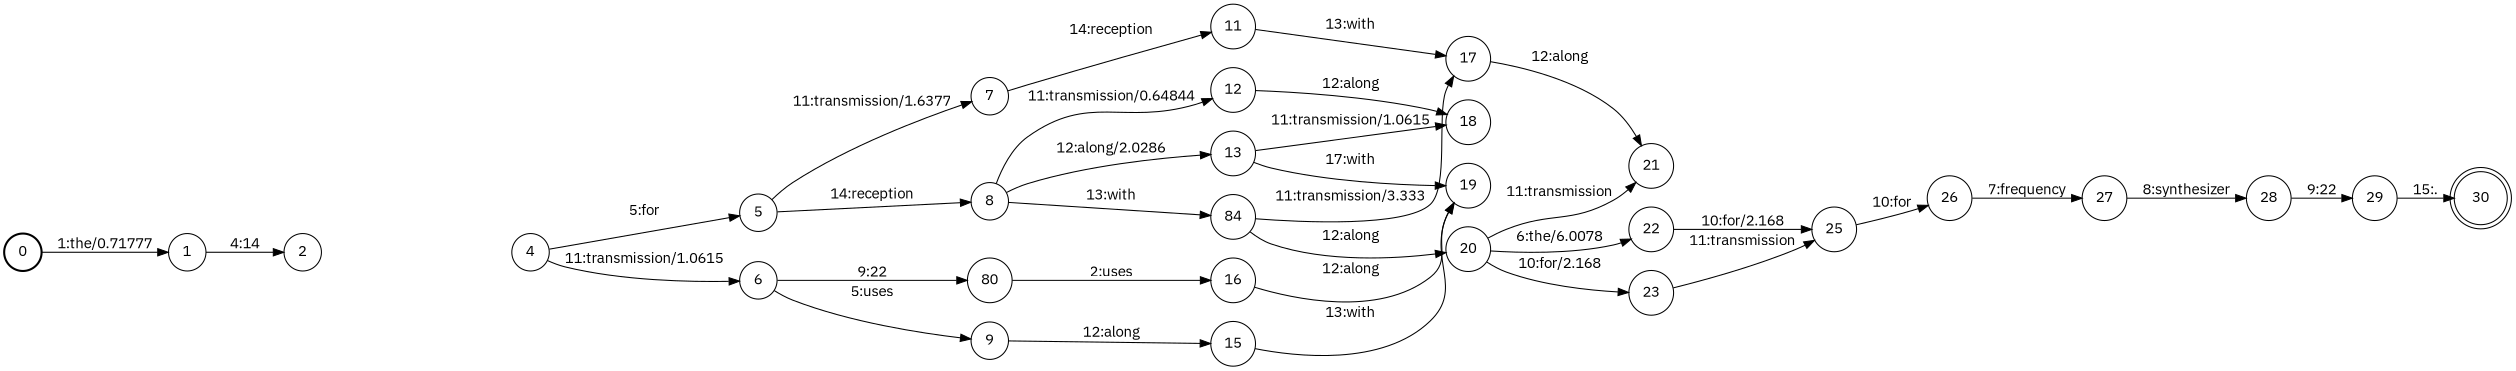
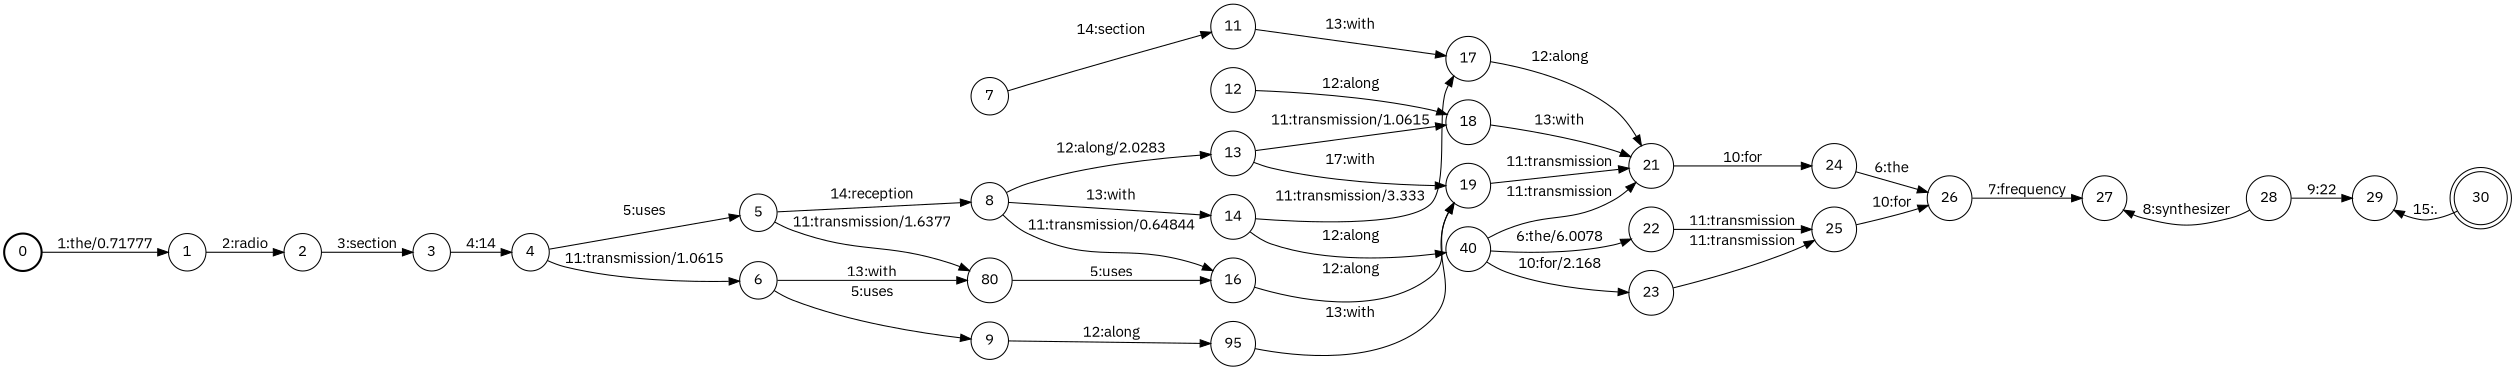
edge "7" -> "11": label "14:reception" -> "14:section"
edge "8" -> "12": now "8" -> "16"
edge "18" -> "21": added, label "13:with"
edge "5" -> "7": now "5" -> "80"
edge "8" -> "13": label "12:along/2.0286" -> "12:along/2.0283"
node "24": added
edge "19" -> "21": added, label "11:transmission"
edge "27" -> "28": reversed
edge "29" -> "30": reversed
edge "4" -> "5": label "5:for" -> "5:uses"
node "84": label "84" -> "14"
edge "22" -> "25": label "10:for/2.168" -> "11:transmission"
edge "1" -> "2": label "4:14" -> "2:radio"
node "20": label "20" -> "40"
node "3": added
edge "6" -> "80": label "9:22" -> "13:with"
edge "80" -> "16": label "2:uses" -> "5:uses"
node "15": label "15" -> "95"
